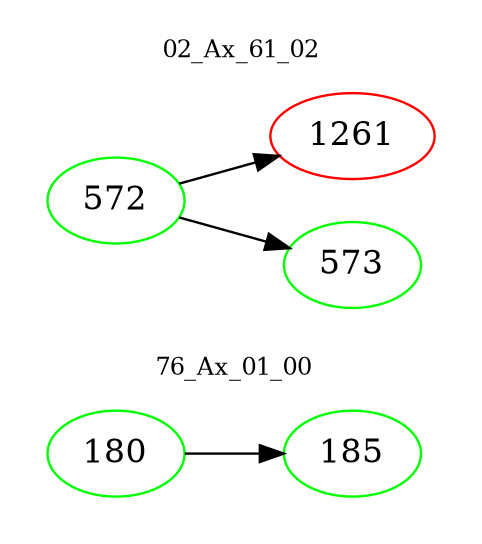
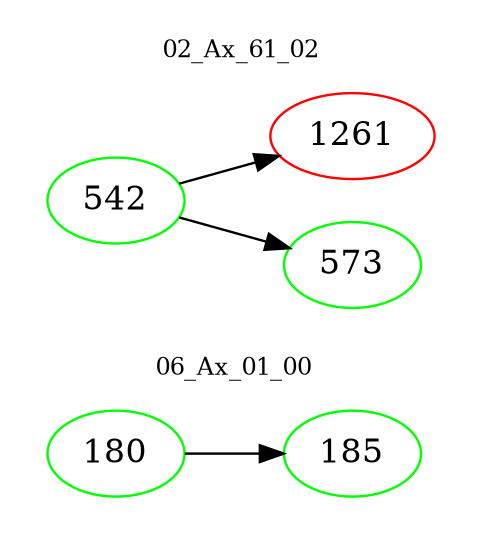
node "572": label "572" -> "542"
cluster "76_Ax_01_00": label "76_Ax_01_00" -> "06_Ax_01_00"
